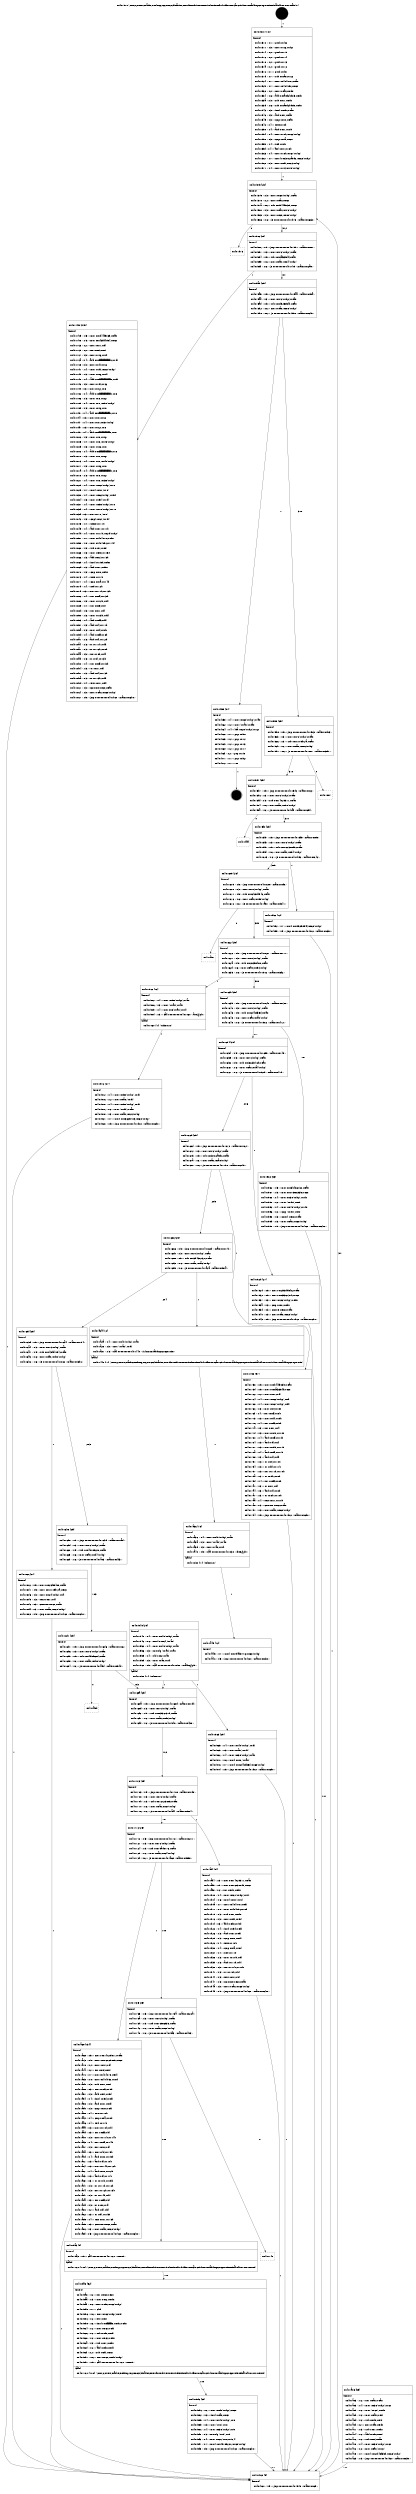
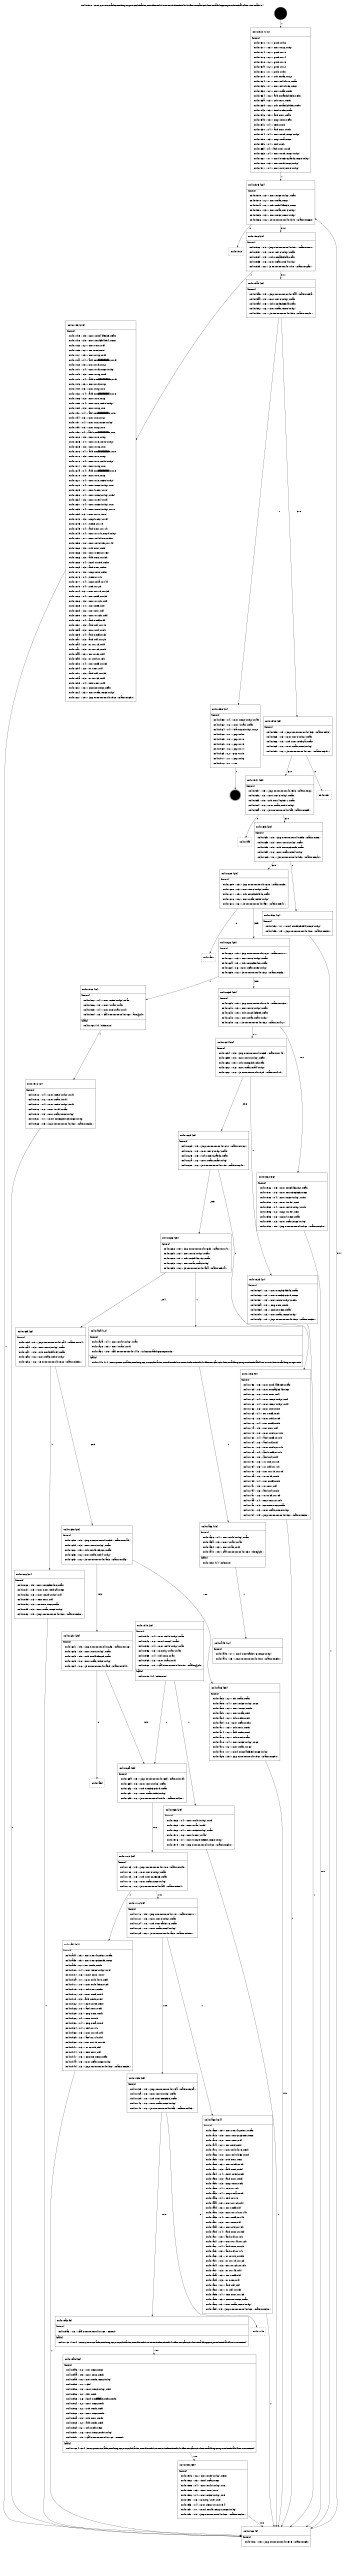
edge "0x4016b8 [25]" -> "0x401a03 [39]": added, label "100"
